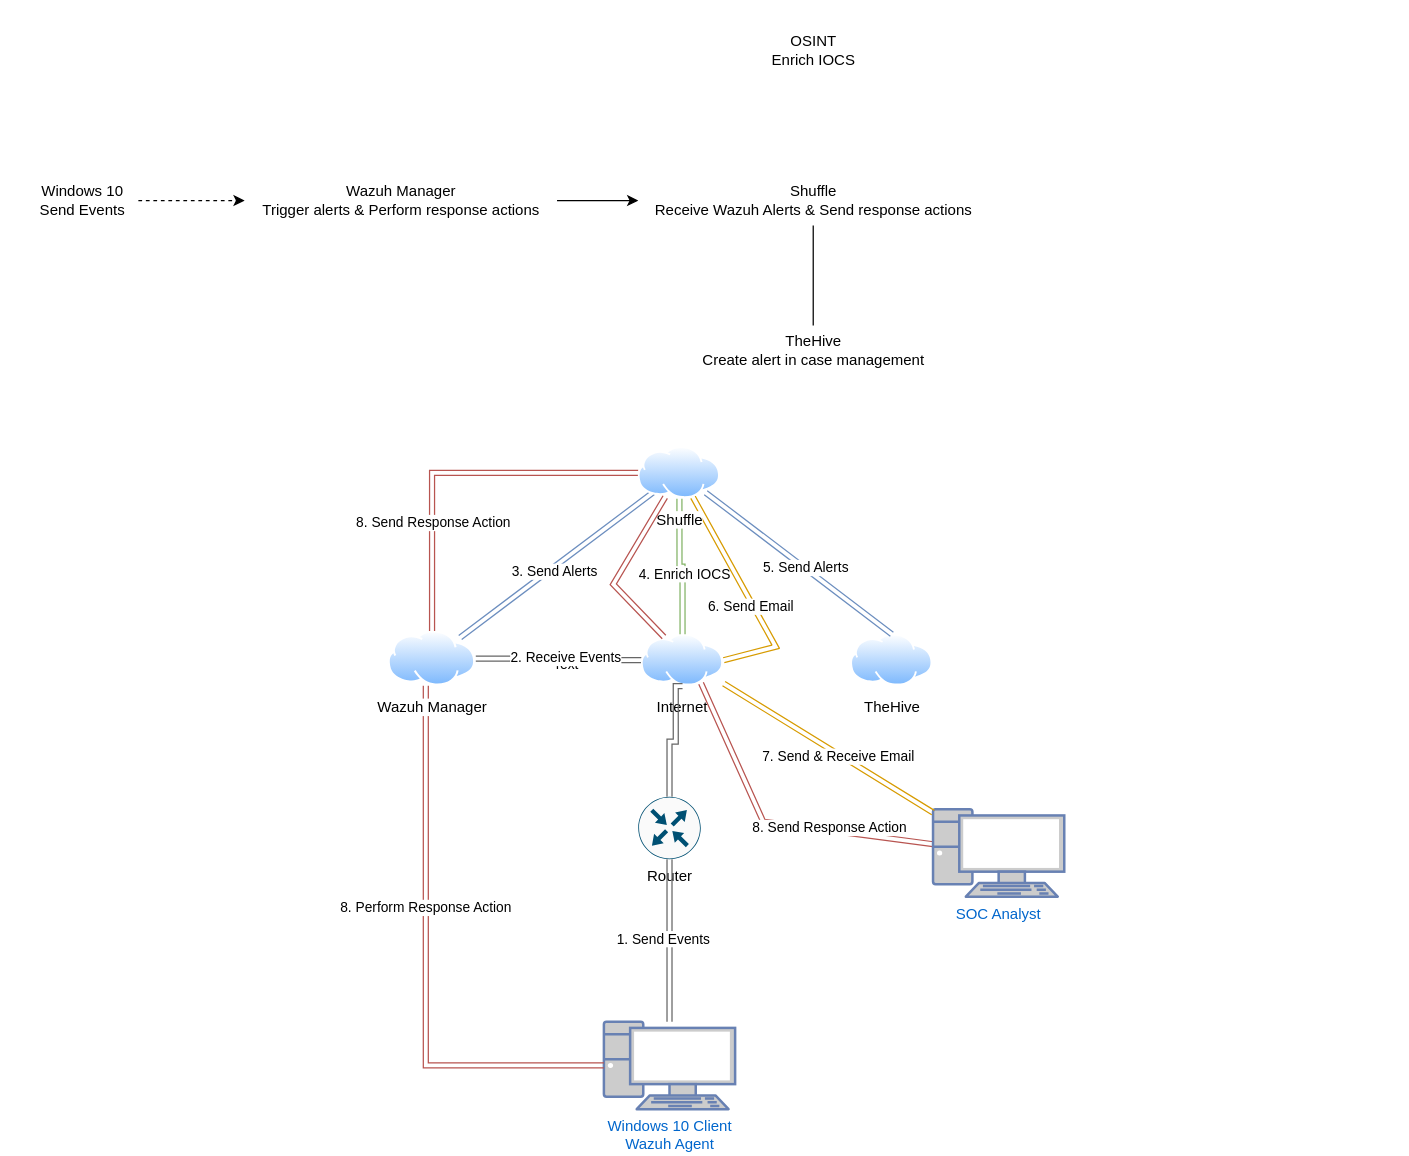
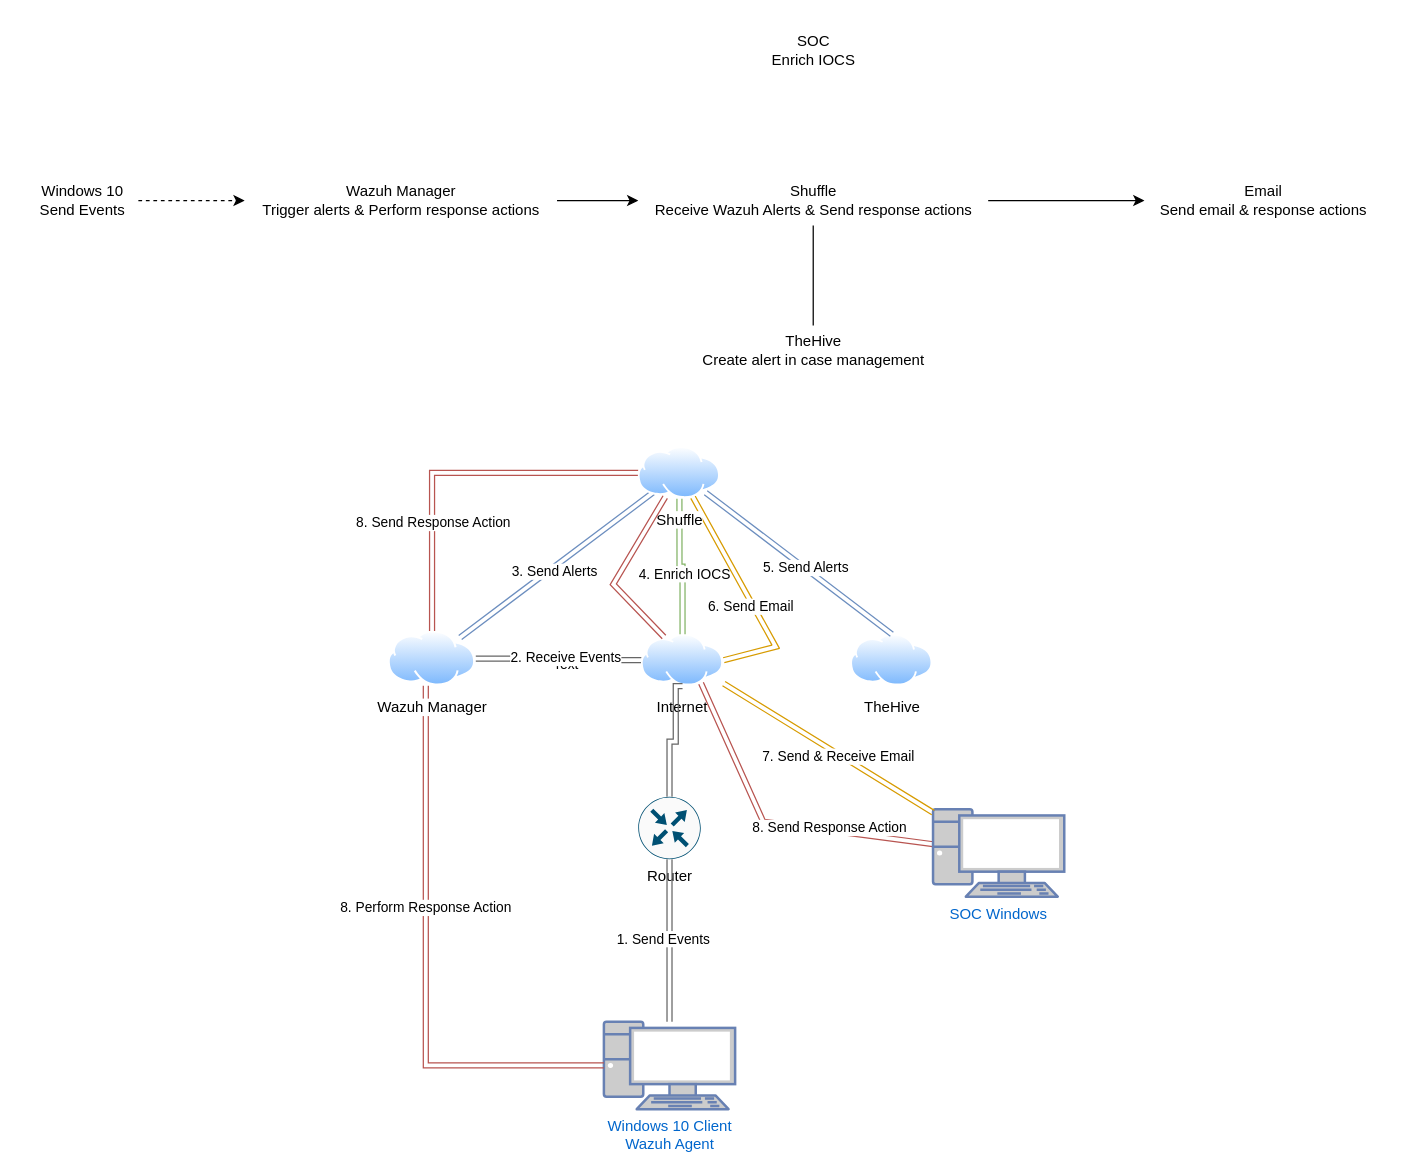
node "OSINT Enrich IOCS": label "OSINT Enrich IOCS" -> "SOC Enrich IOCS"
edge "Shuffle Receive Wazuh Alerts & Send response actions" -> "Email Send email & response actions": added
node "Email Send email & response actions": added
node "SOC Analyst": label "SOC Analyst" -> "SOC Windows"
